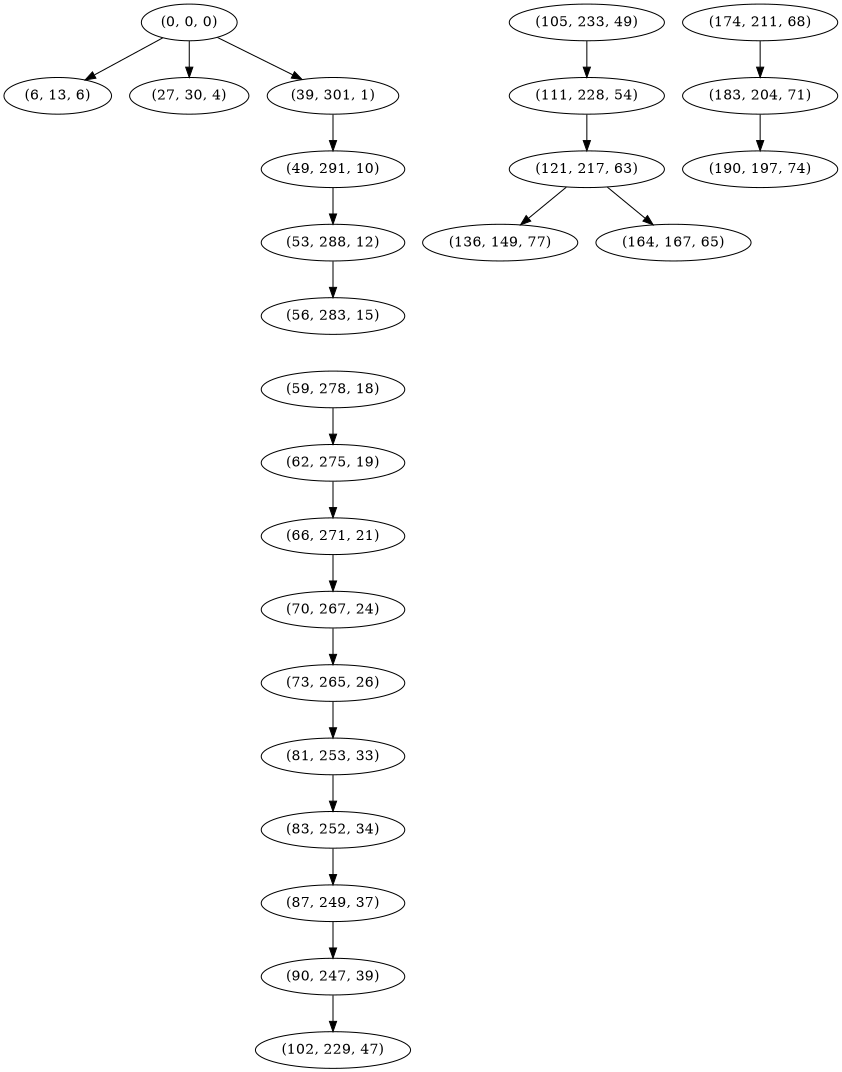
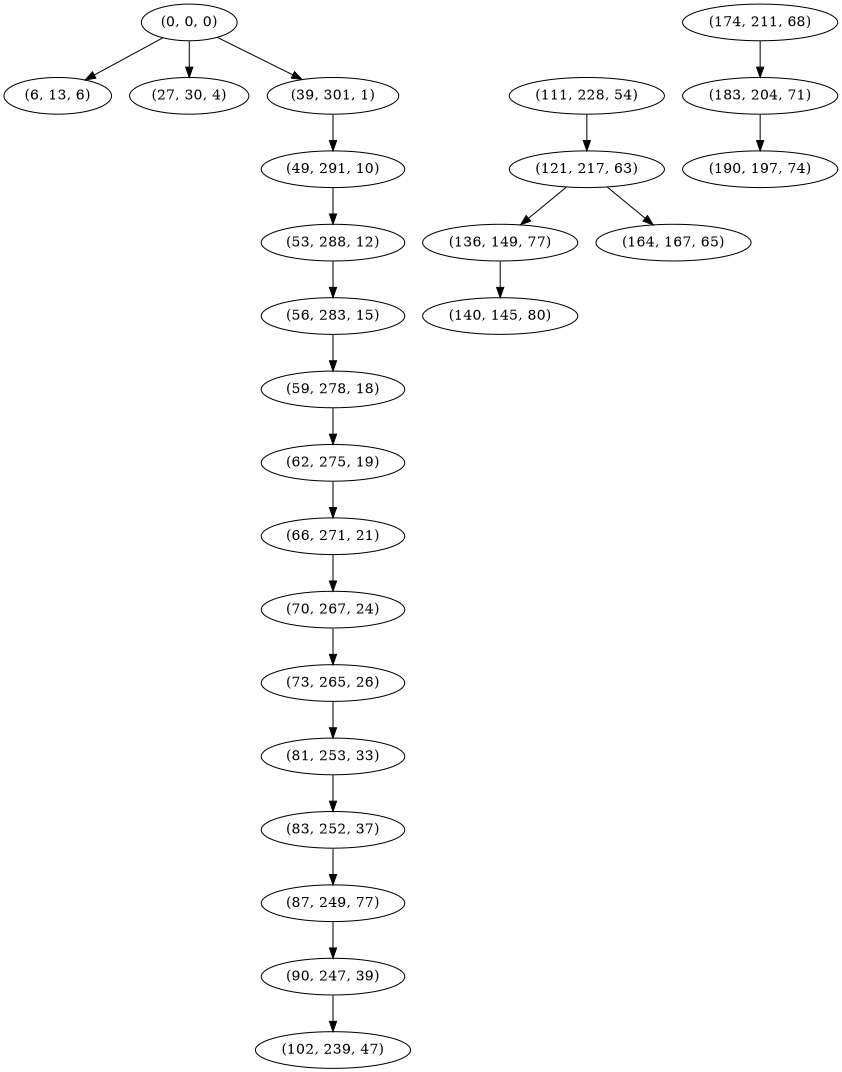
node "(105, 233, 49)": removed
node "(140, 145, 80)": added
edge "(56, 283, 15)" -> "(59, 278, 18)": added
node "(83, 252, 34)": label "(83, 252, 34)" -> "(83, 252, 37)"
node "(87, 249, 37)": label "(87, 249, 37)" -> "(87, 249, 77)"
node "(102, 229, 47)": label "(102, 229, 47)" -> "(102, 239, 47)"
